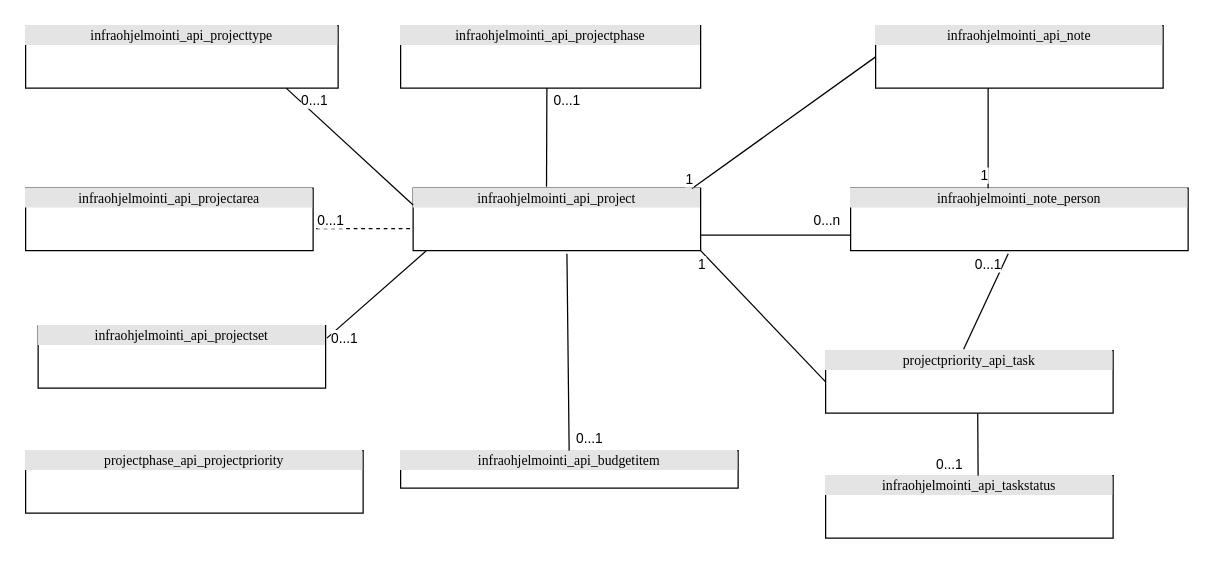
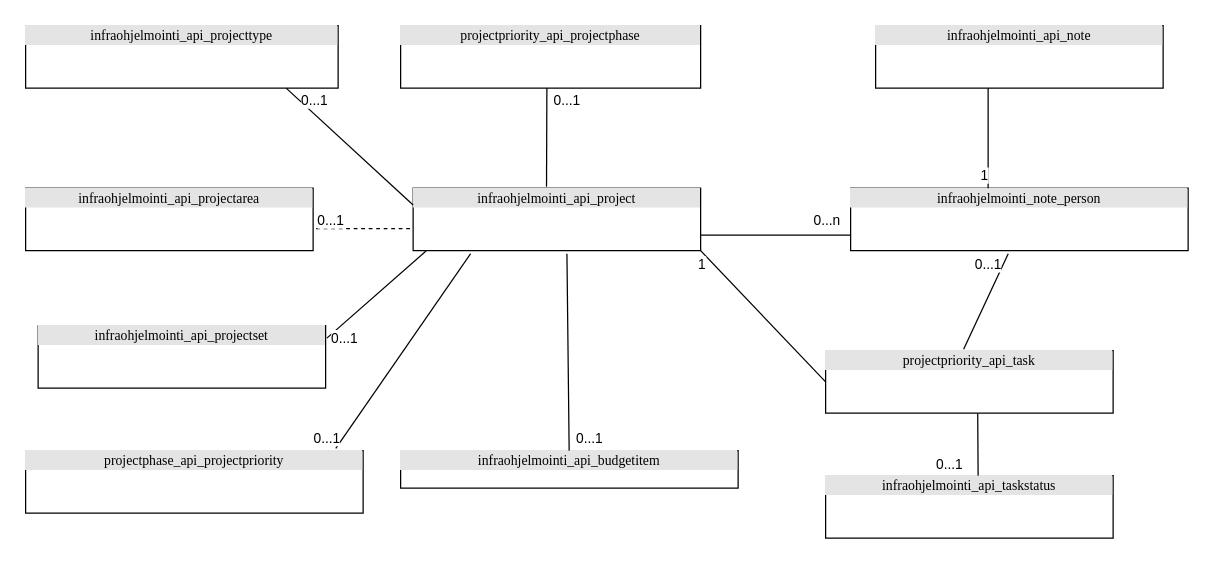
node "infraohjelmointi_api_projectphase": label "infraohjelmointi_api_projectphase" -> "projectpriority_api_projectphase"
edge "infraohjelmointi_api_note" -- "infraohjelmointi_api_project": removed, label "1"
edge "infraohjelmointi_api_project" -- "projectphase_api_projectpriority": added, label "0...1"
